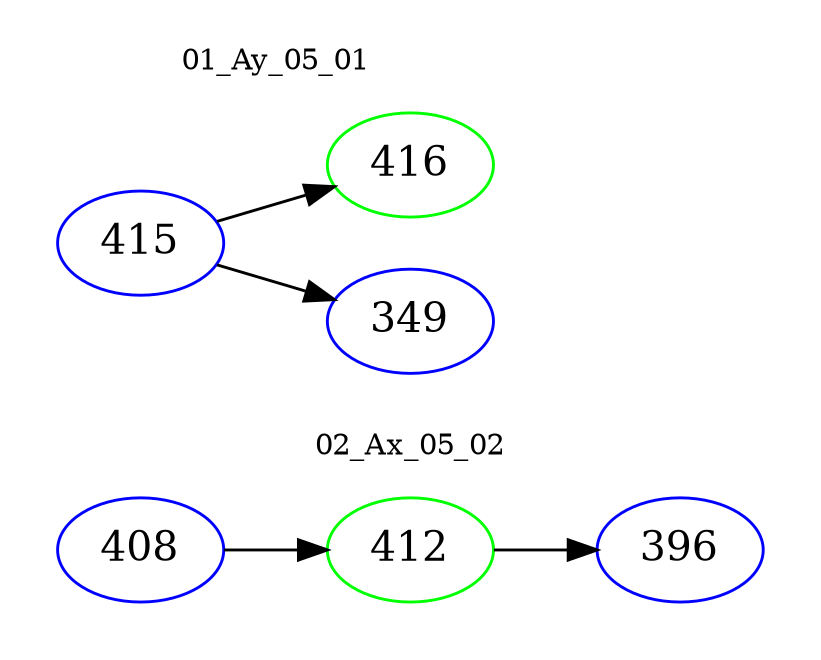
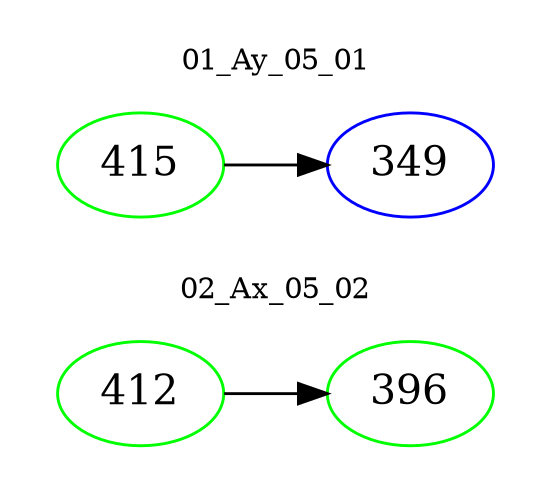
node "416": removed
node "415": color blue -> green
node "408": removed
node "396": color blue -> green
